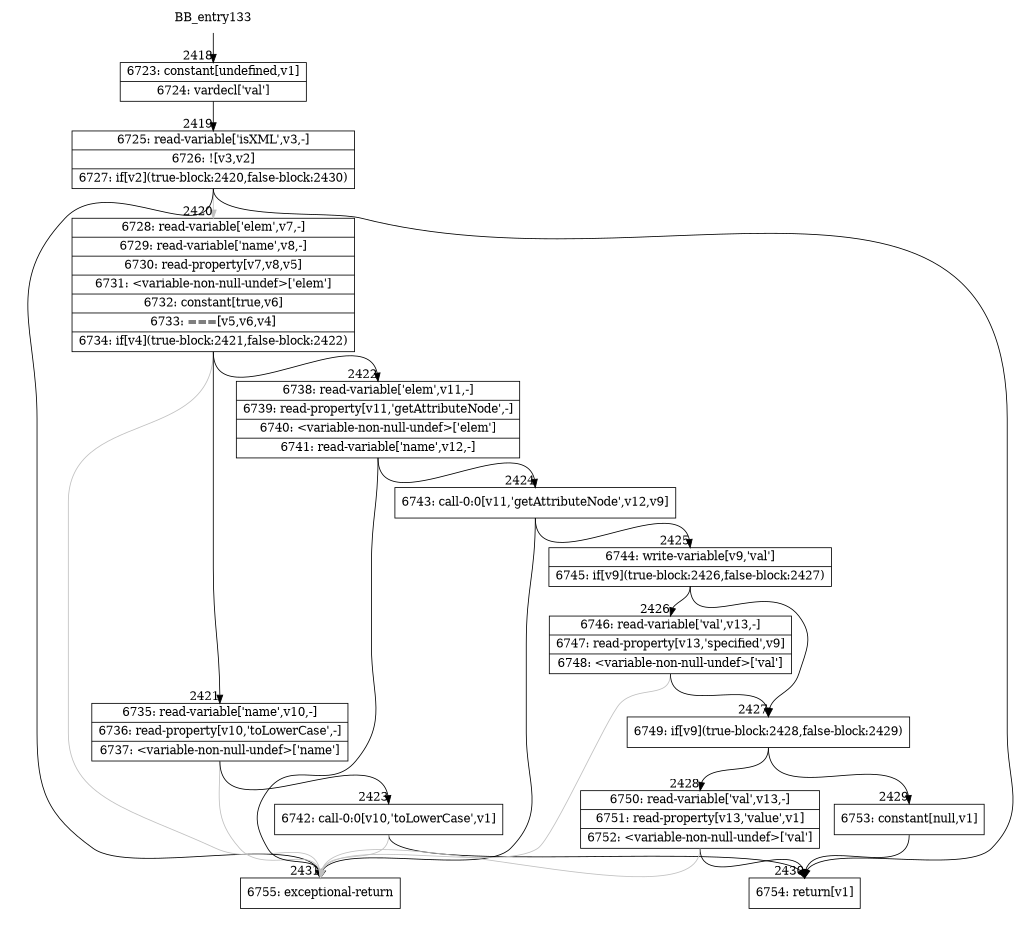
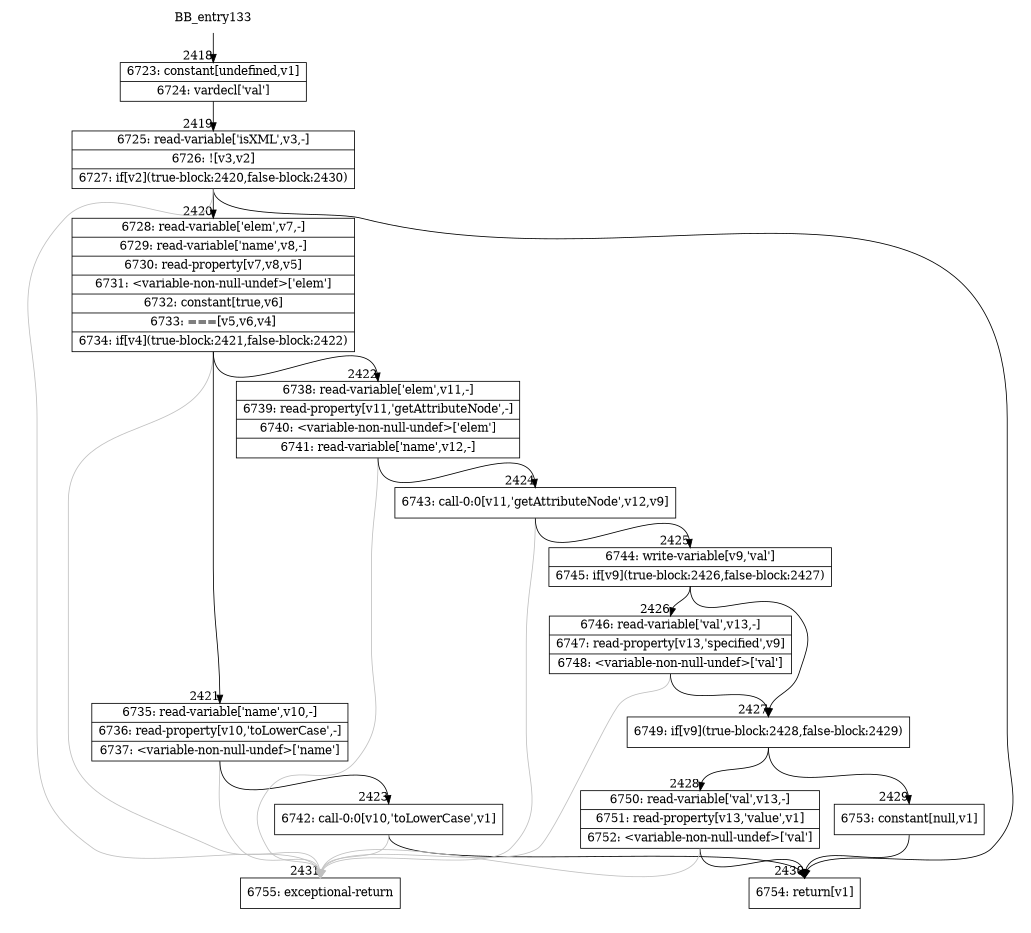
edge "6725: read-variable['isXML',v3,-]" -> "6728: read-variable['elem',v7,-]": color gray -> black
edge "6725: read-variable['isXML',v3,-]" -> "6755: exceptional-return": color black -> gray
edge "6738: read-variable['elem',v11,-]" -> "6755: exceptional-return": color black -> gray
edge "6743: call-0:0[v11,'getAttributeNode',v12,v9]" -> "6755: exceptional-return": color black -> gray
